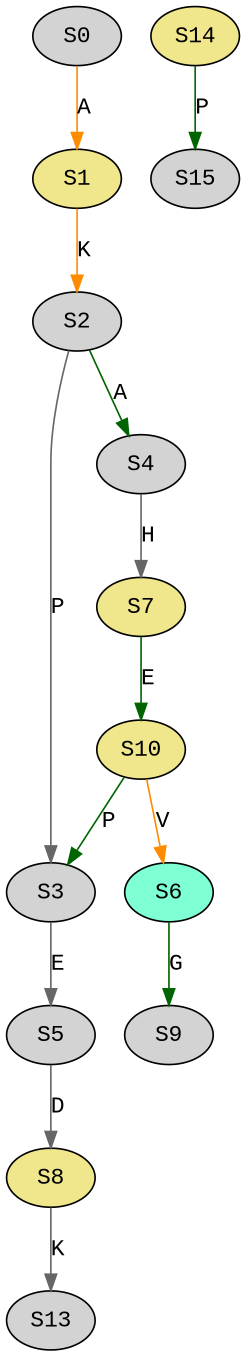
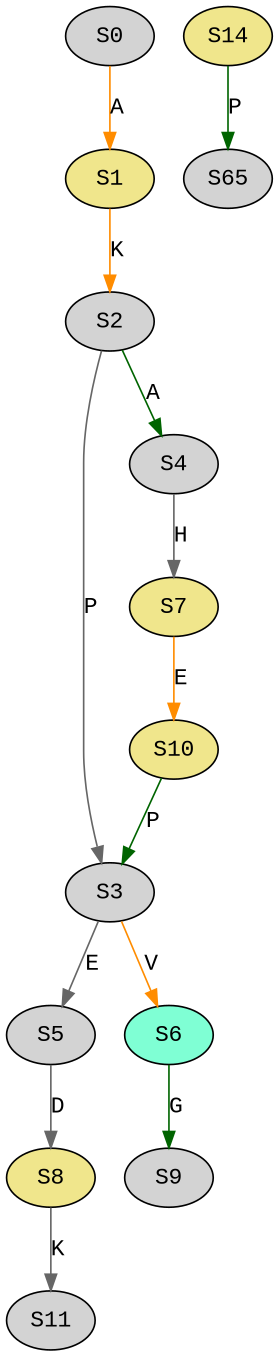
node "S15": label "S15" -> "S65"
edge "S7" -> "S10": color darkgreen -> darkorange
edge "S10" -> "S6": now "S3" -> "S6"
node "S13": label "S13" -> "S11"
